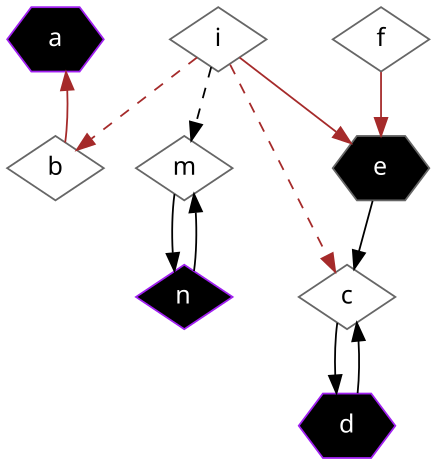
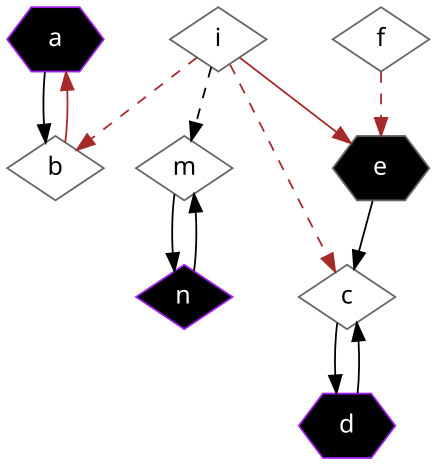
edge "f" -> "e": style solid -> dashed
edge "a" -> "b": added
